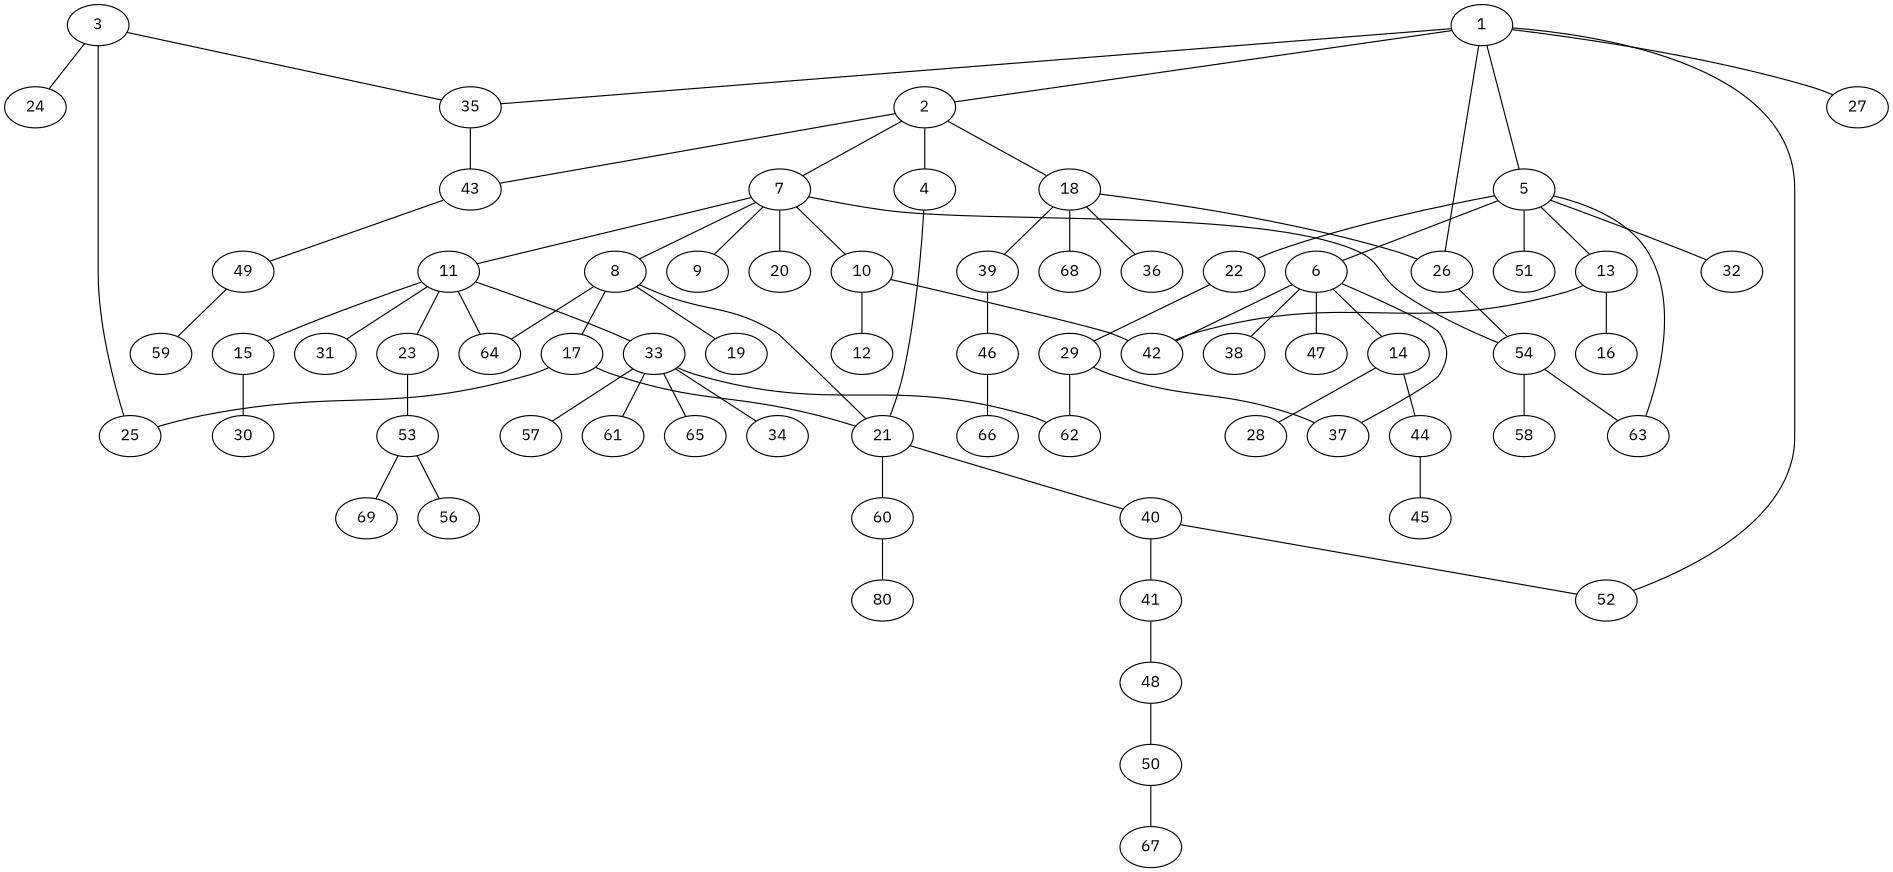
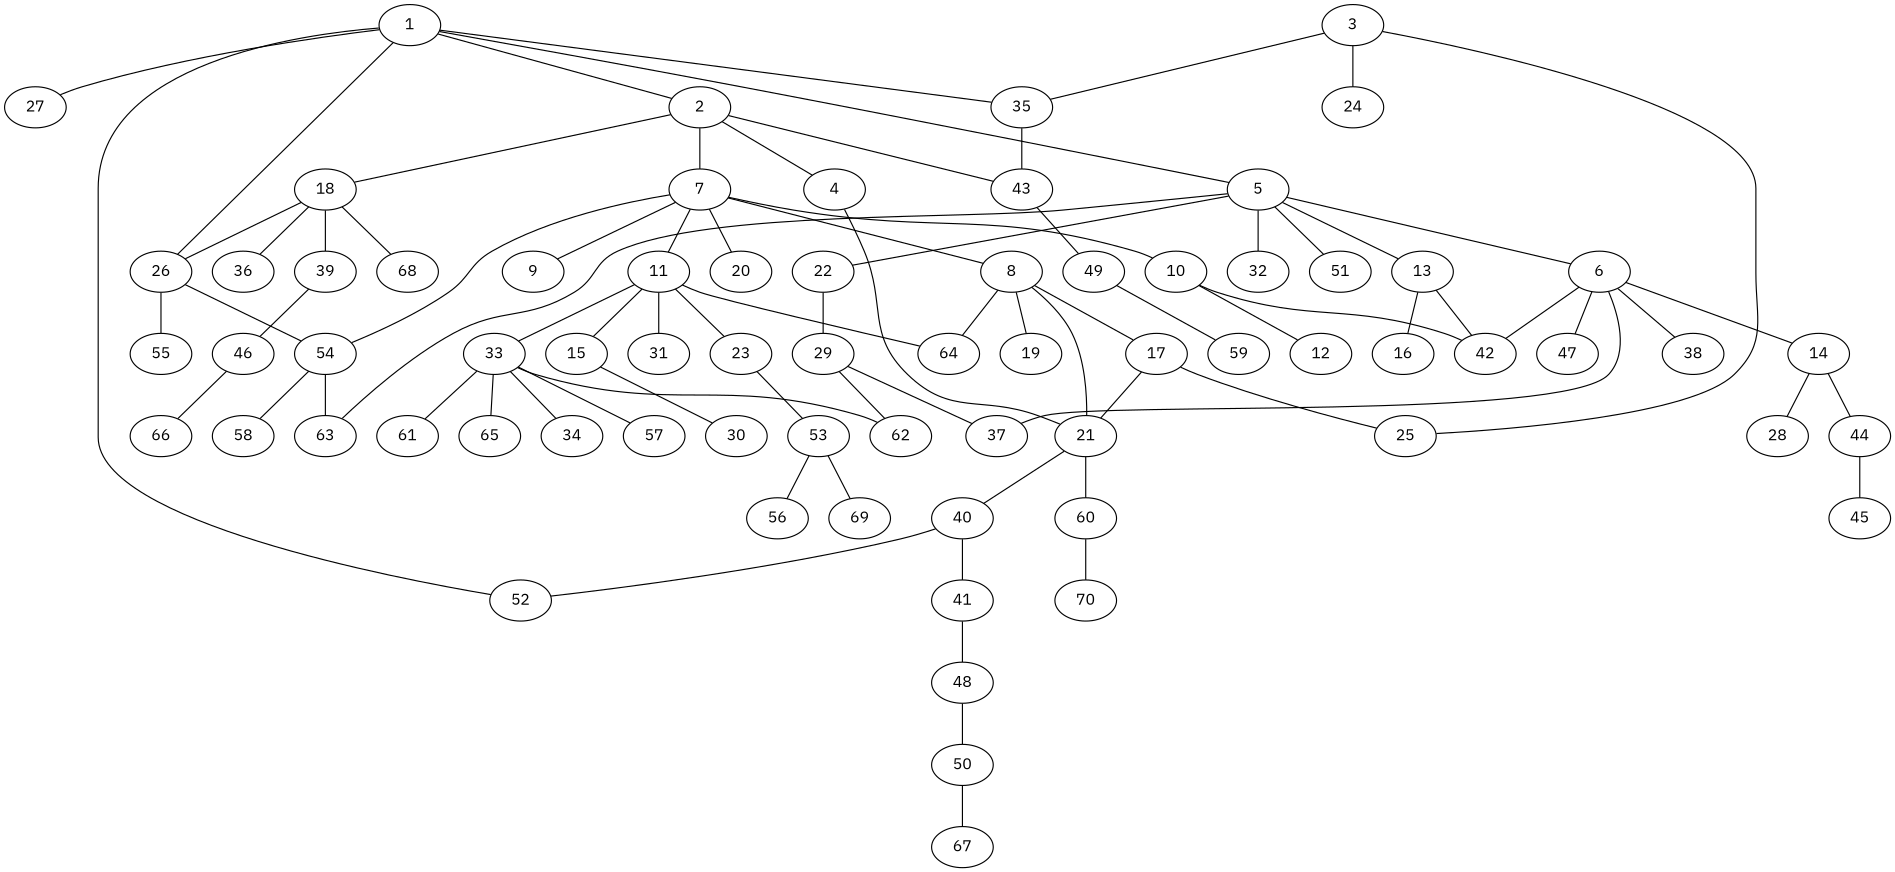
node "55": added
node "80": label "80" -> "70"
